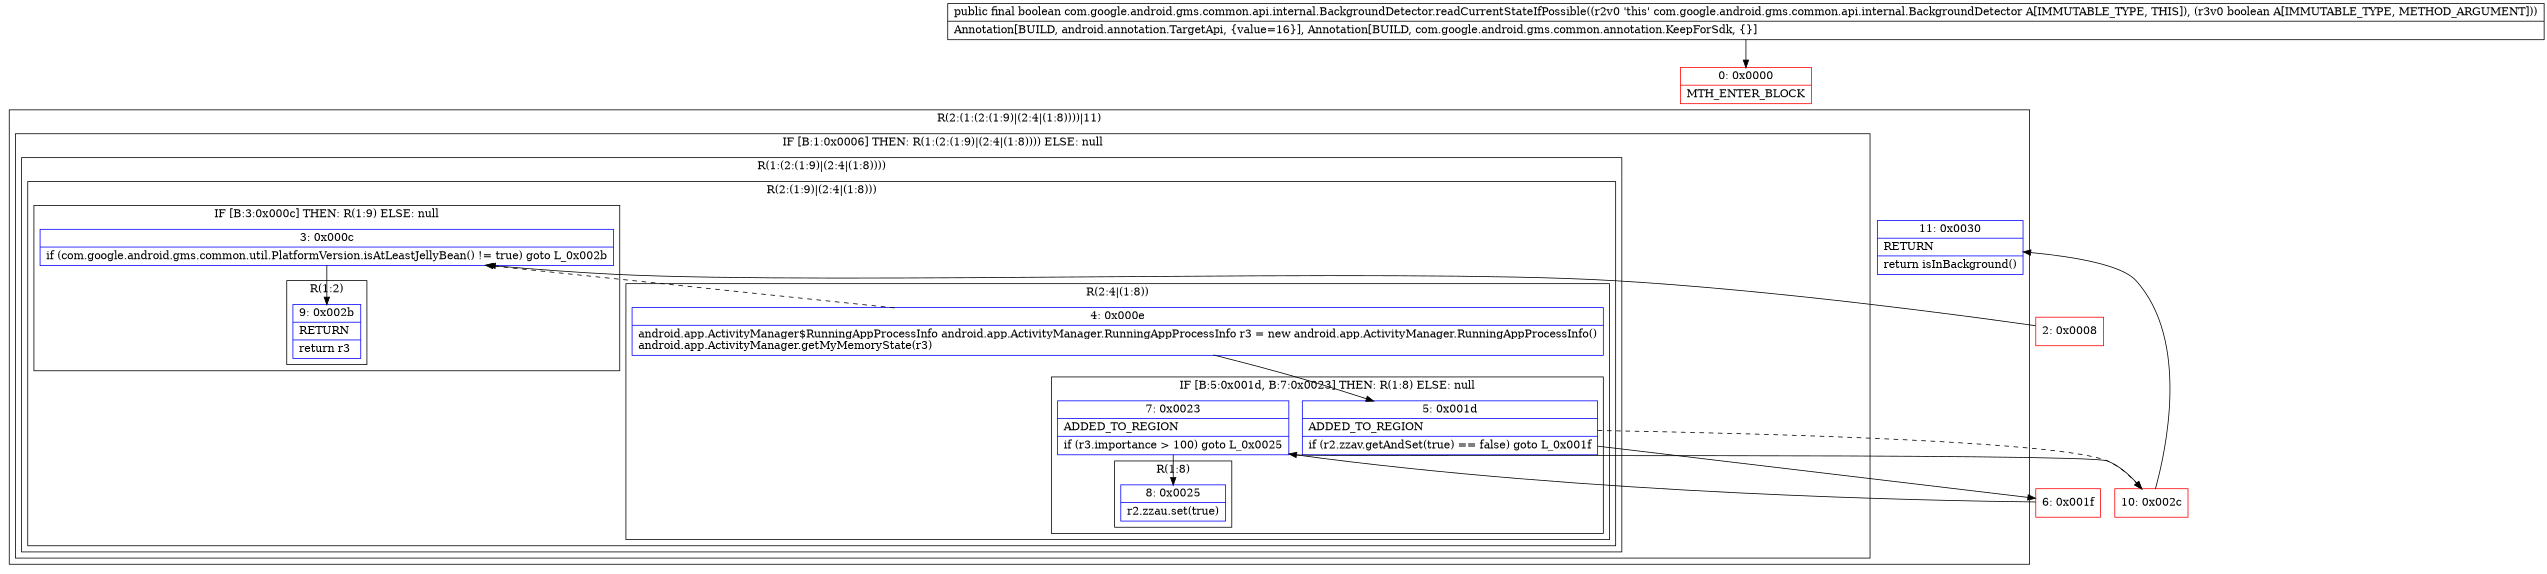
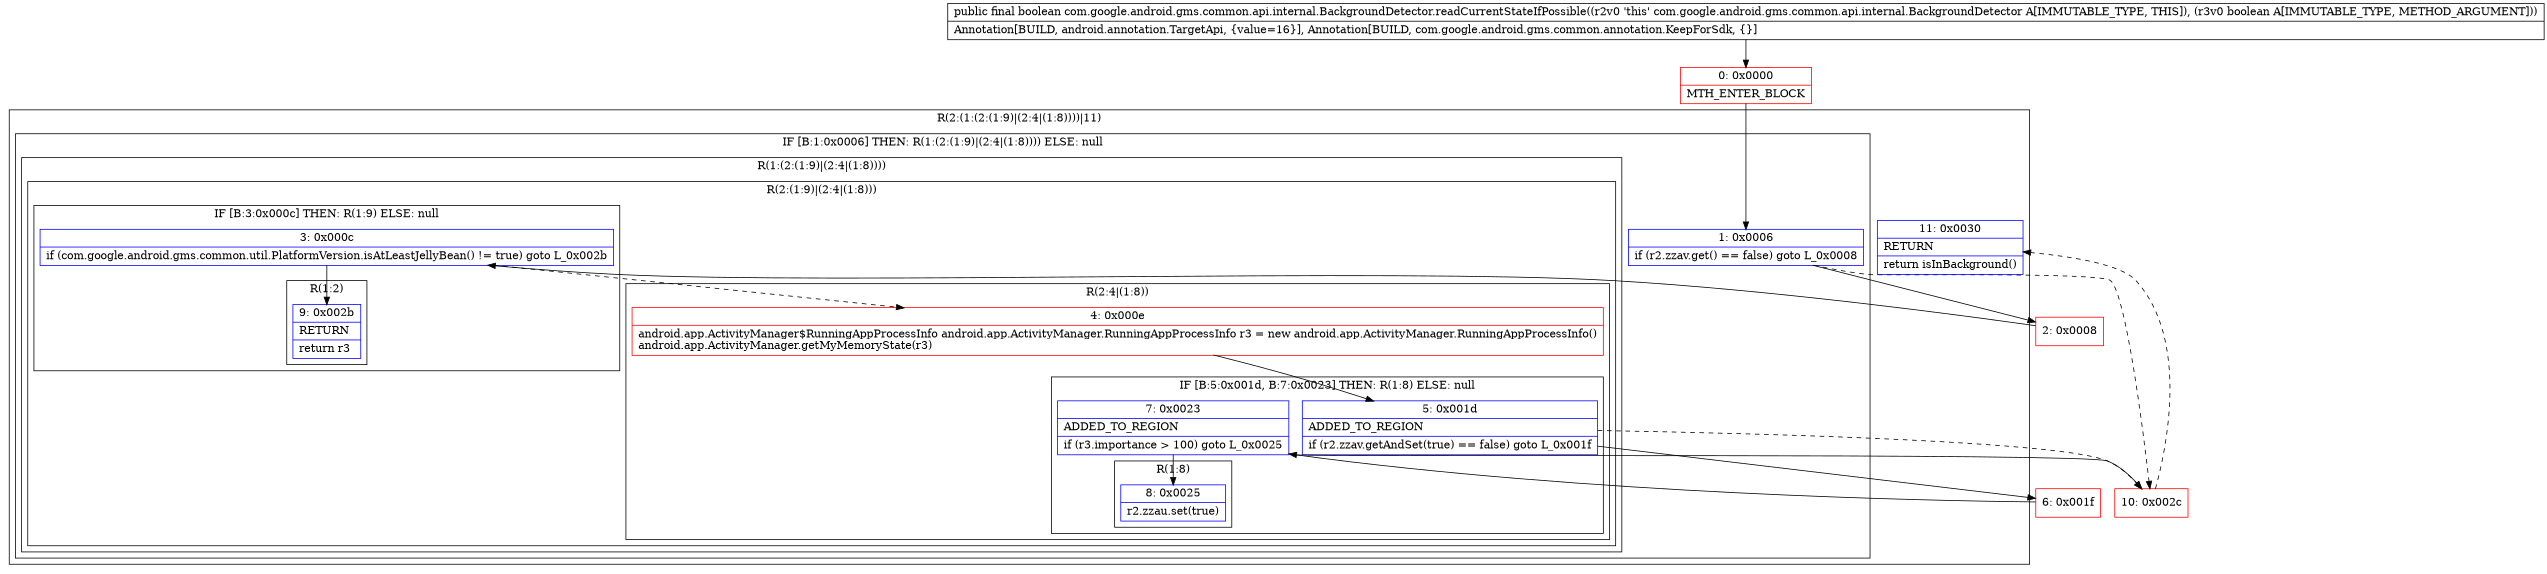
node "1: 0x0006": added
edge "4: 0x000e" -> "3: 0x000c": reversed
edge "10: 0x002c" -> "11: 0x0030": style solid -> dashed
node "4: 0x000e": color blue -> red
